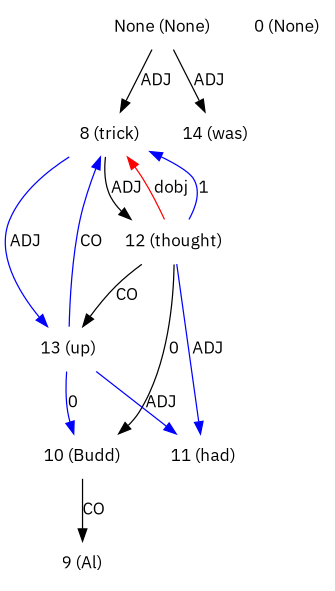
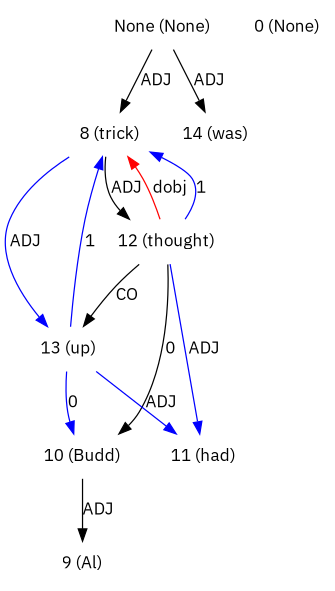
edge "13 (up)" -> "8 (trick)": label "CO" -> "1"
edge "10 (Budd)" -> "9 (Al)": label "CO" -> "ADJ"
